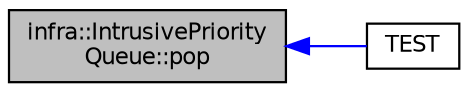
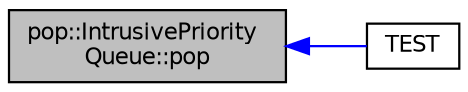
node "infra::IntrusivePriority Queue::pop": label "infra::IntrusivePriority Queue::pop" -> "pop::IntrusivePriority Queue::pop"
